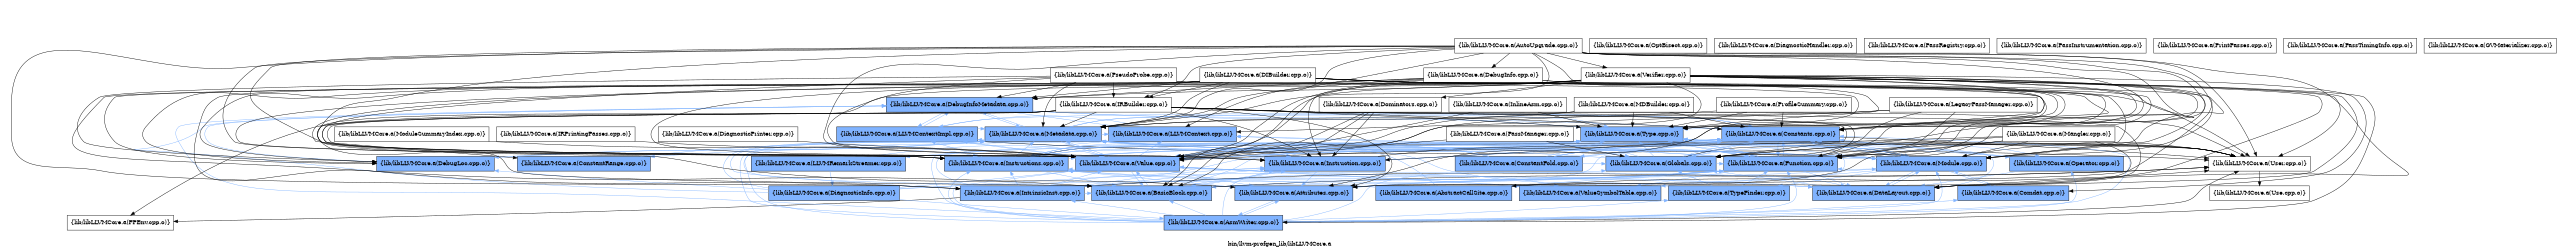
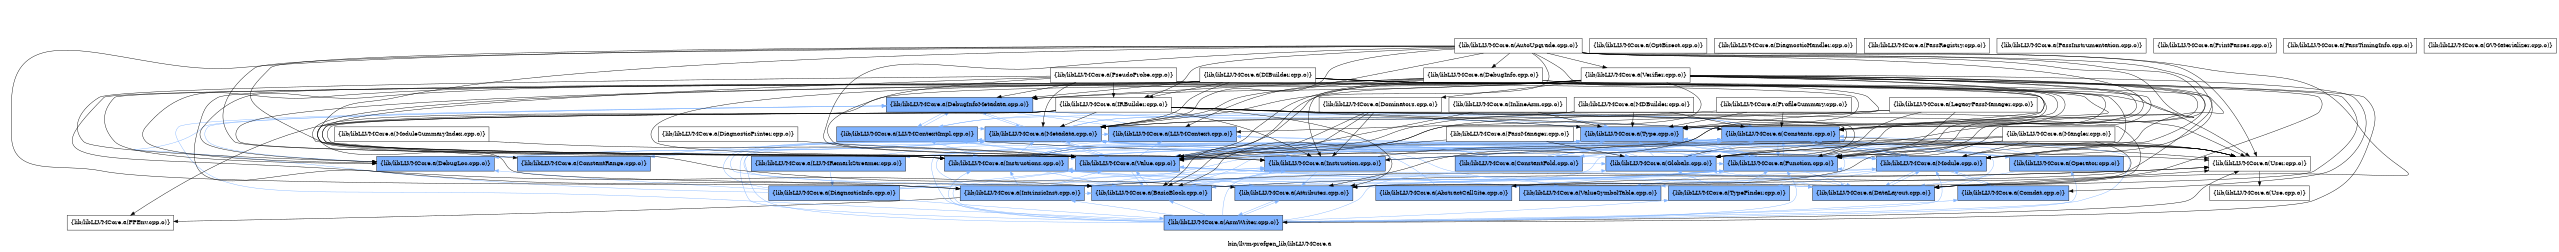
edge "{lib/libLLVMCore.a(Verifier.cpp.o)}" -> "{lib/libLLVMCore.a(User.cpp.o)}": removed
node "{lib/libLLVMCore.a(IRPrintingPasses.cpp.o)}": removed
edge "{lib/libLLVMCore.a(Module.cpp.o)}" -> "{lib/libLLVMCore.a(Metadata.cpp.o)}": removed
